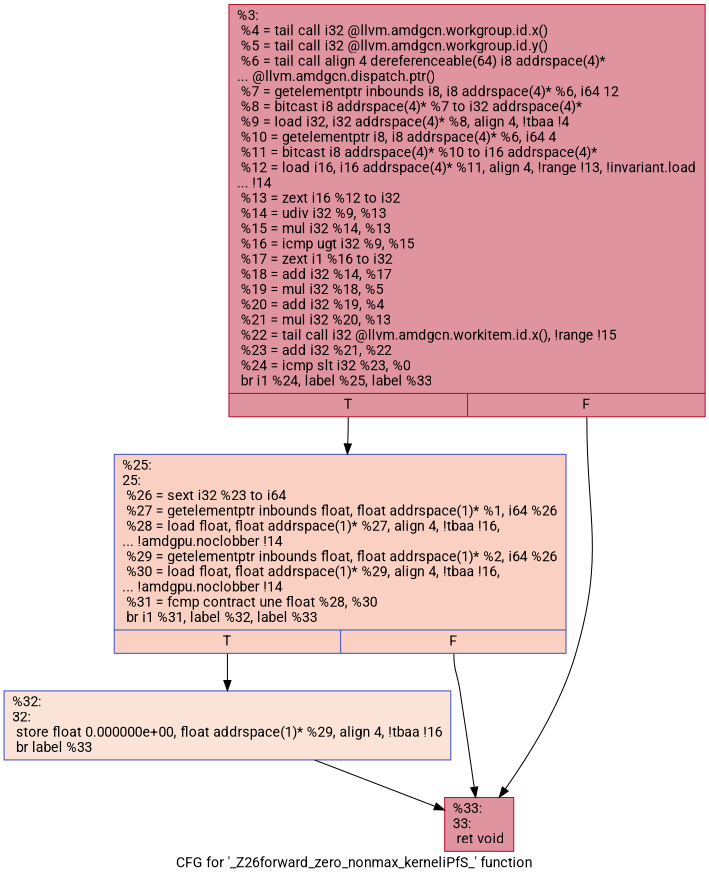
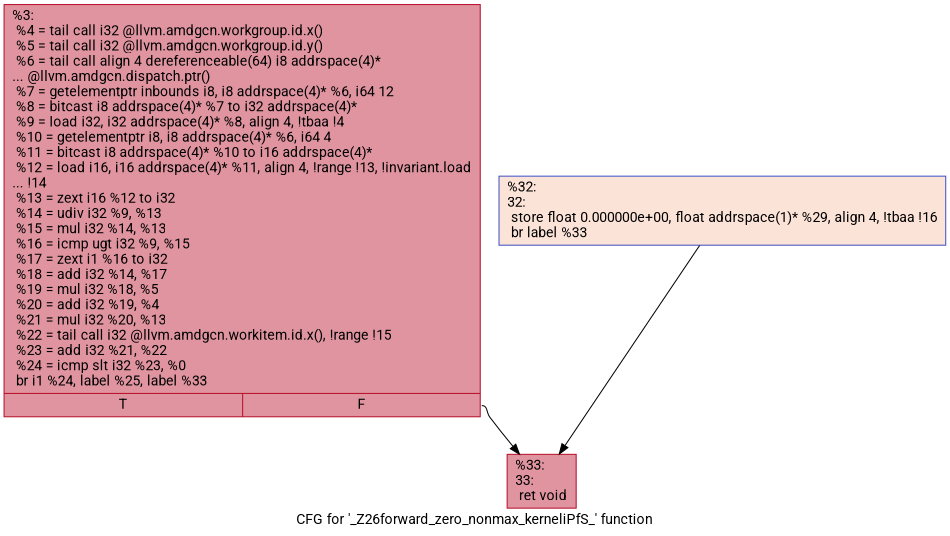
node "%25:": removed
